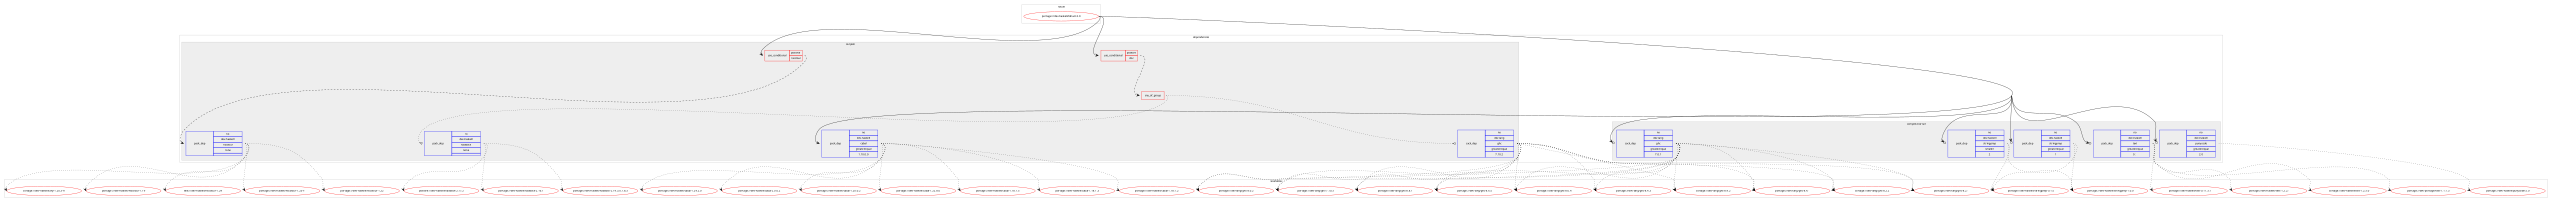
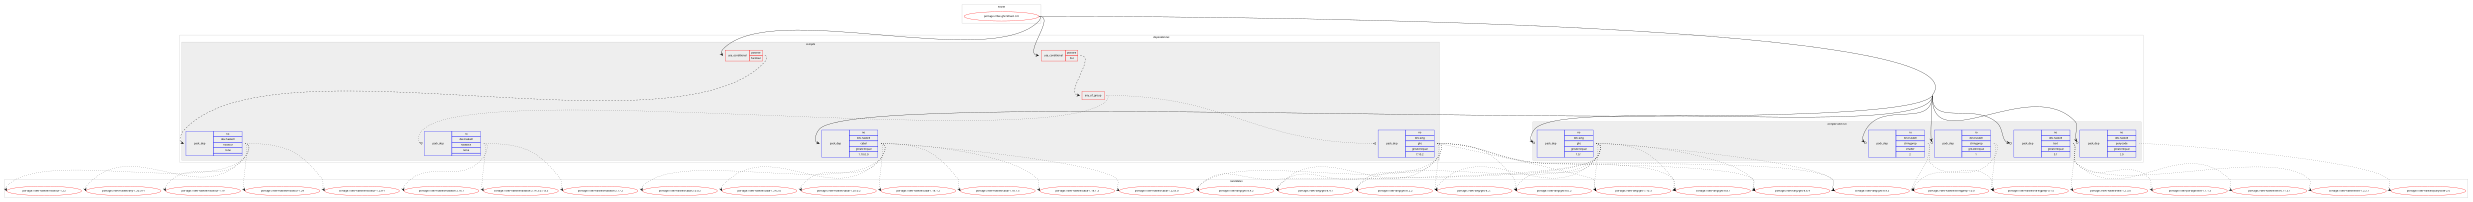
node "portage://dev-haskell/idna-0.3.0": label "portage://dev-haskell/idna-0.3.0" -> "portage://dev-ghc/idna-0.3.0"
node "text://dev-haskell/hscolour-1.24": label "text://dev-haskell/hscolour-1.24" -> "portage://dev-haskell/hscolour-1.24"
node "positive://dev-haskell/haddock-2.17.2": label "positive://dev-haskell/haddock-2.17.2" -> "portage://dev-haskell/haddock-2.17.2"
node "portage://dev-lang/ghc-8.6.5": removed
